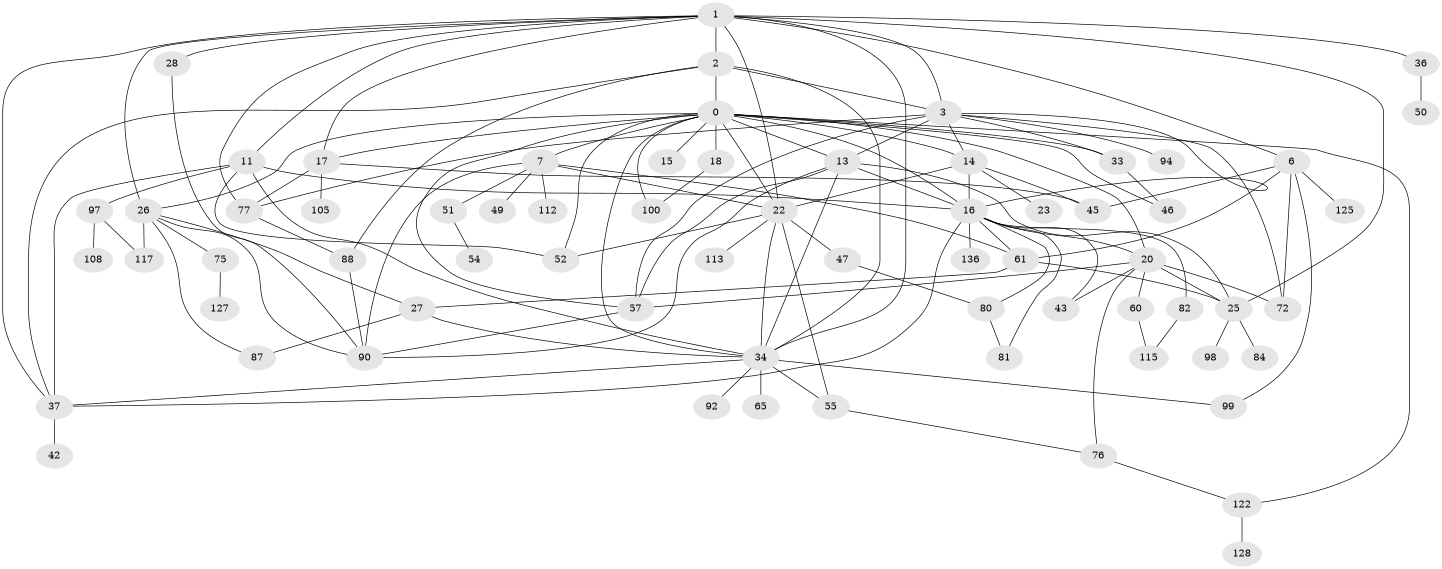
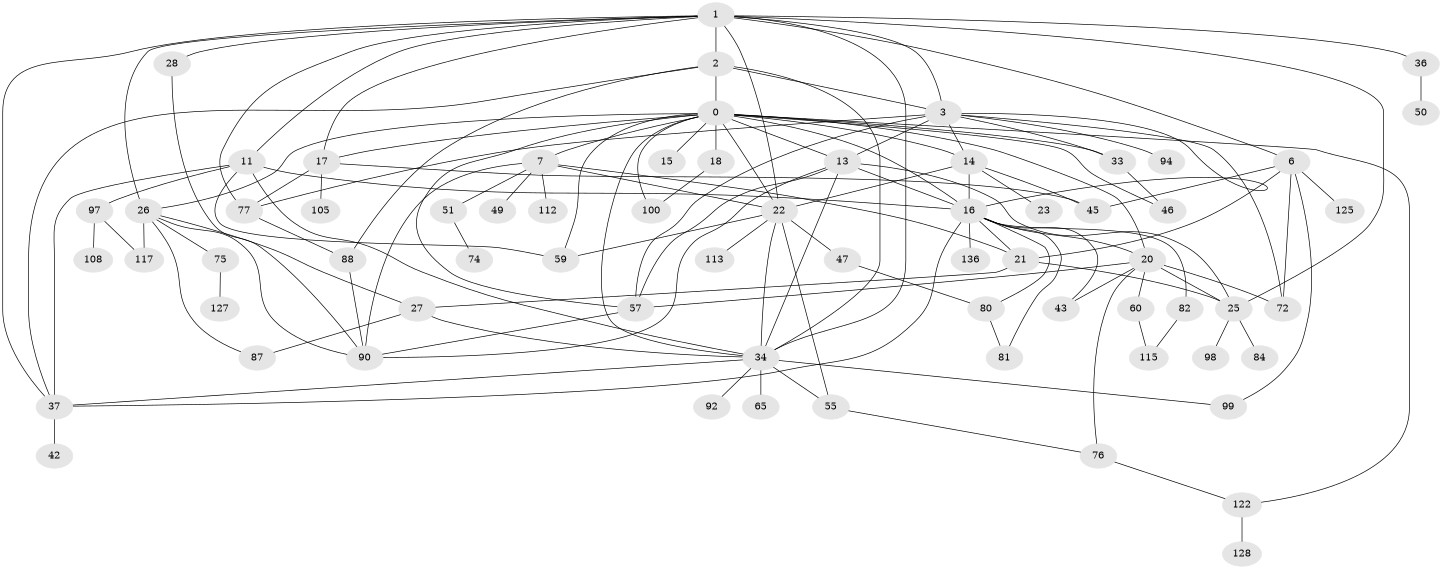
node "54": label "54" -> "74"
node "52": label "52" -> "59"
node "61": label "61" -> "21"
